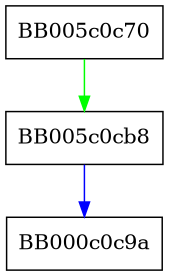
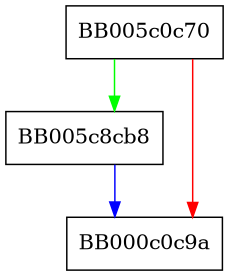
edge "BB005c0c70" -> "BB000c0c9a": added
node "BB005c0cb8": label "BB005c0cb8" -> "BB005c8cb8"
